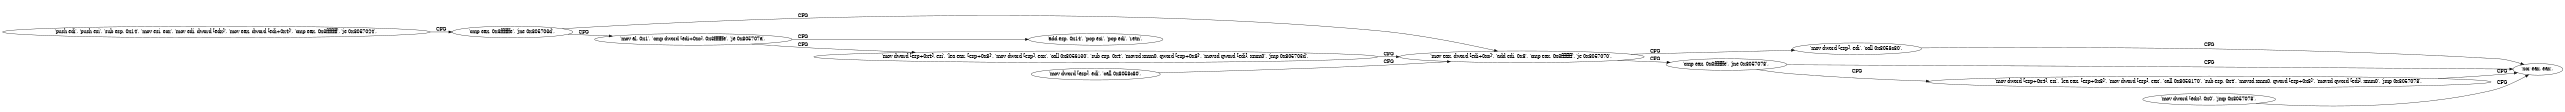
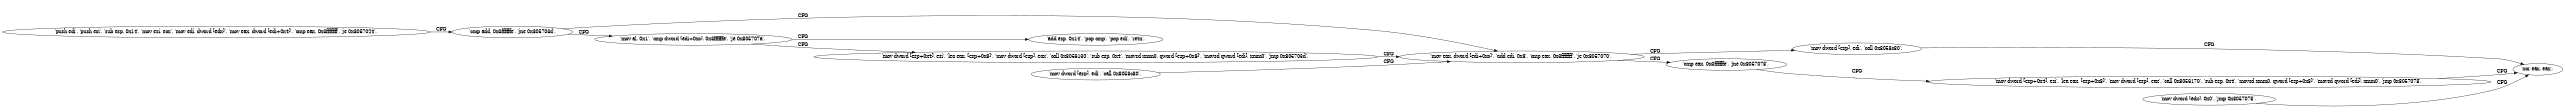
node "'cmp eax, 0x3ffffffe', 'jne 0x805703d',": label "'cmp eax, 0x3ffffffe', 'jne 0x805703d'," -> "'cmp add, 0x3ffffffe', 'jne 0x805703d',"
node "'add esp, 0x14', 'pop esi', 'pop edi', 'retn',": label "'add esp, 0x14', 'pop esi', 'pop edi', 'retn'," -> "'add esp, 0x14', 'pop cmp', 'pop edi', 'retn',"
edge "'cmp eax, 0x3ffffffe', 'jne 0x8057078'," -> "'xor eax, eax',": removed, label "CFG"
